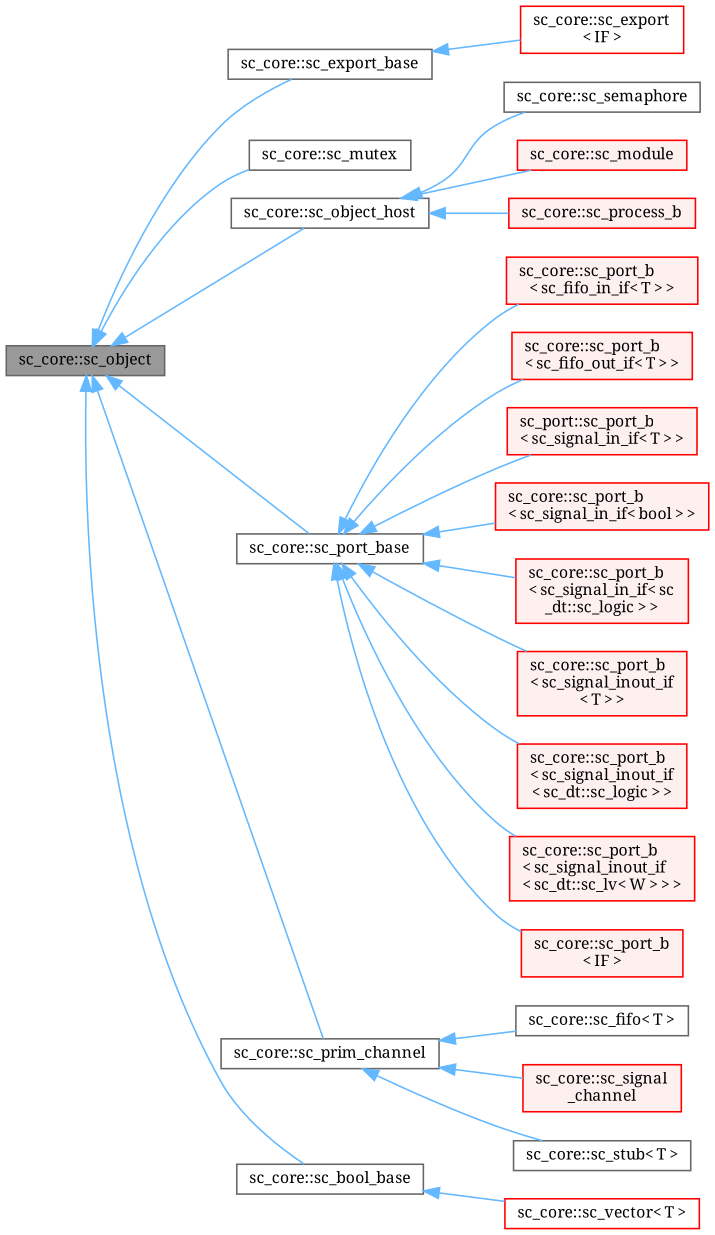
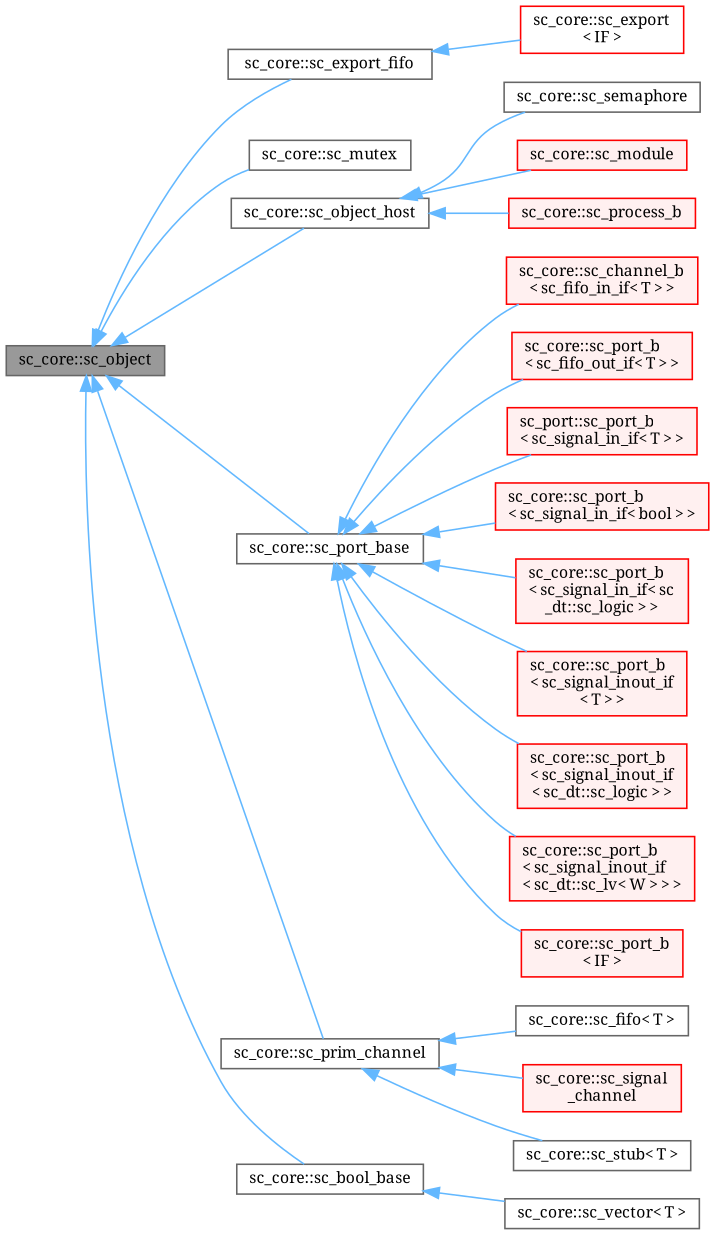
node "sc_core::sc_export_base": label "sc_core::sc_export_base" -> "sc_core::sc_export_fifo"
node "sc_core::sc_port_b < sc_fifo_in_if< T > >": label "sc_core::sc_port_b < sc_fifo_in_if< T > >" -> "sc_core::sc_channel_b < sc_fifo_in_if< T > >"
node "sc_core::sc_vector< T >": color red -> gray40
